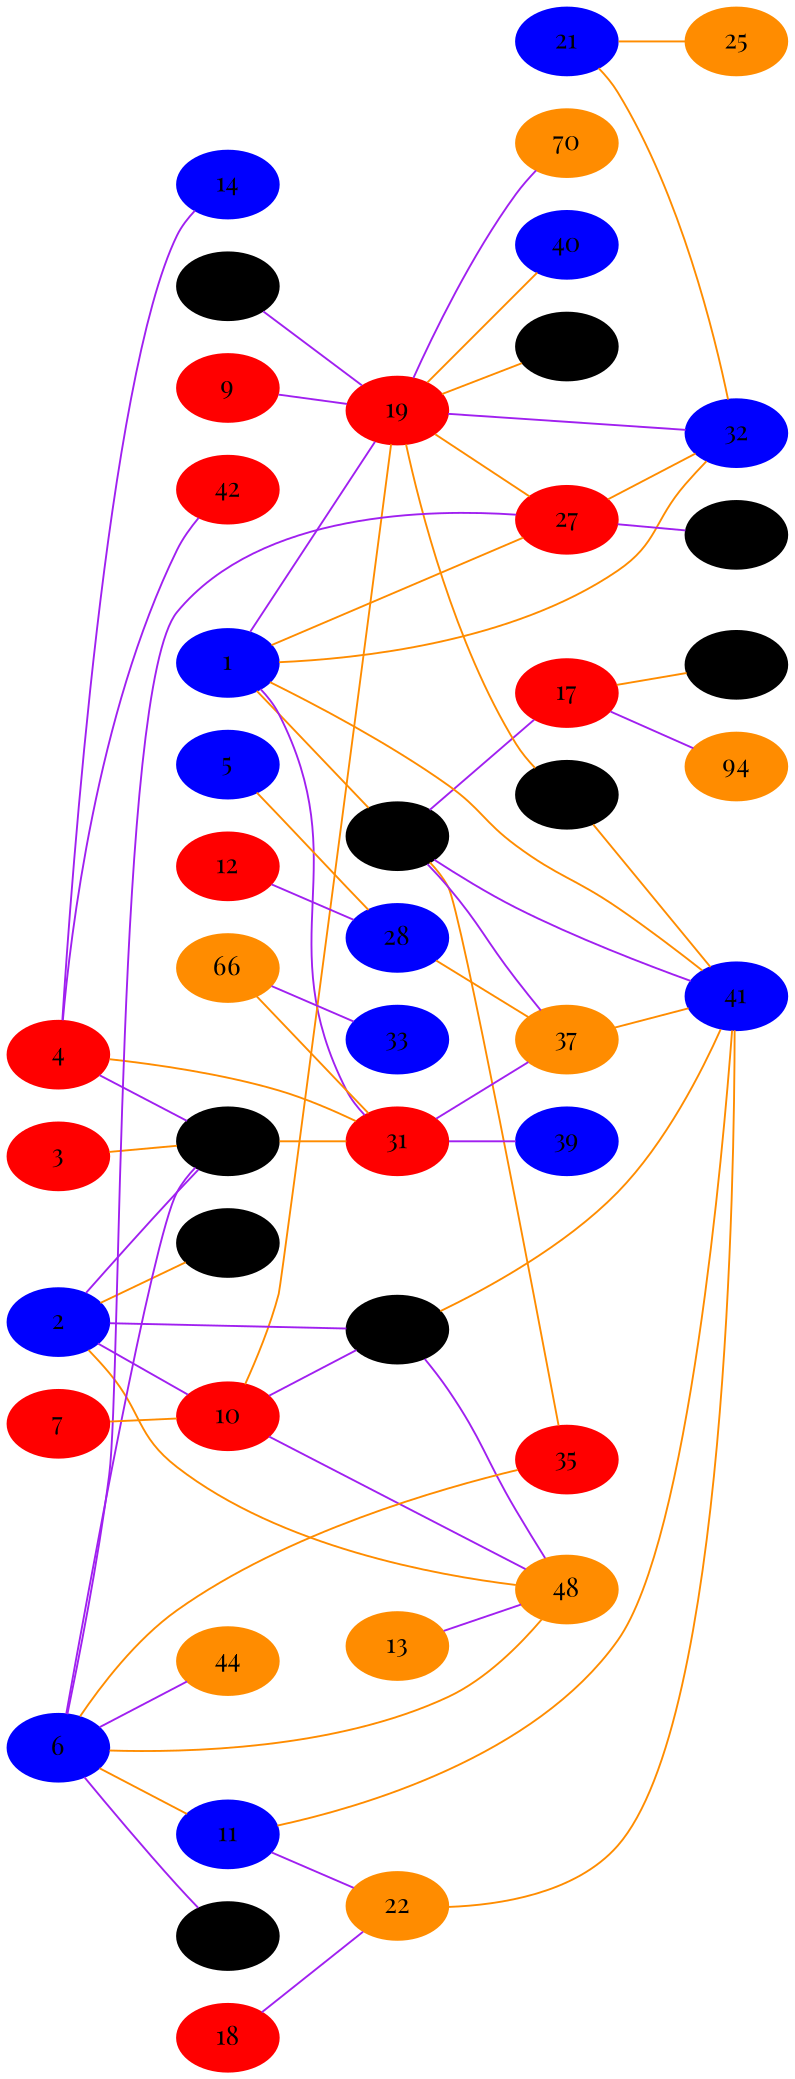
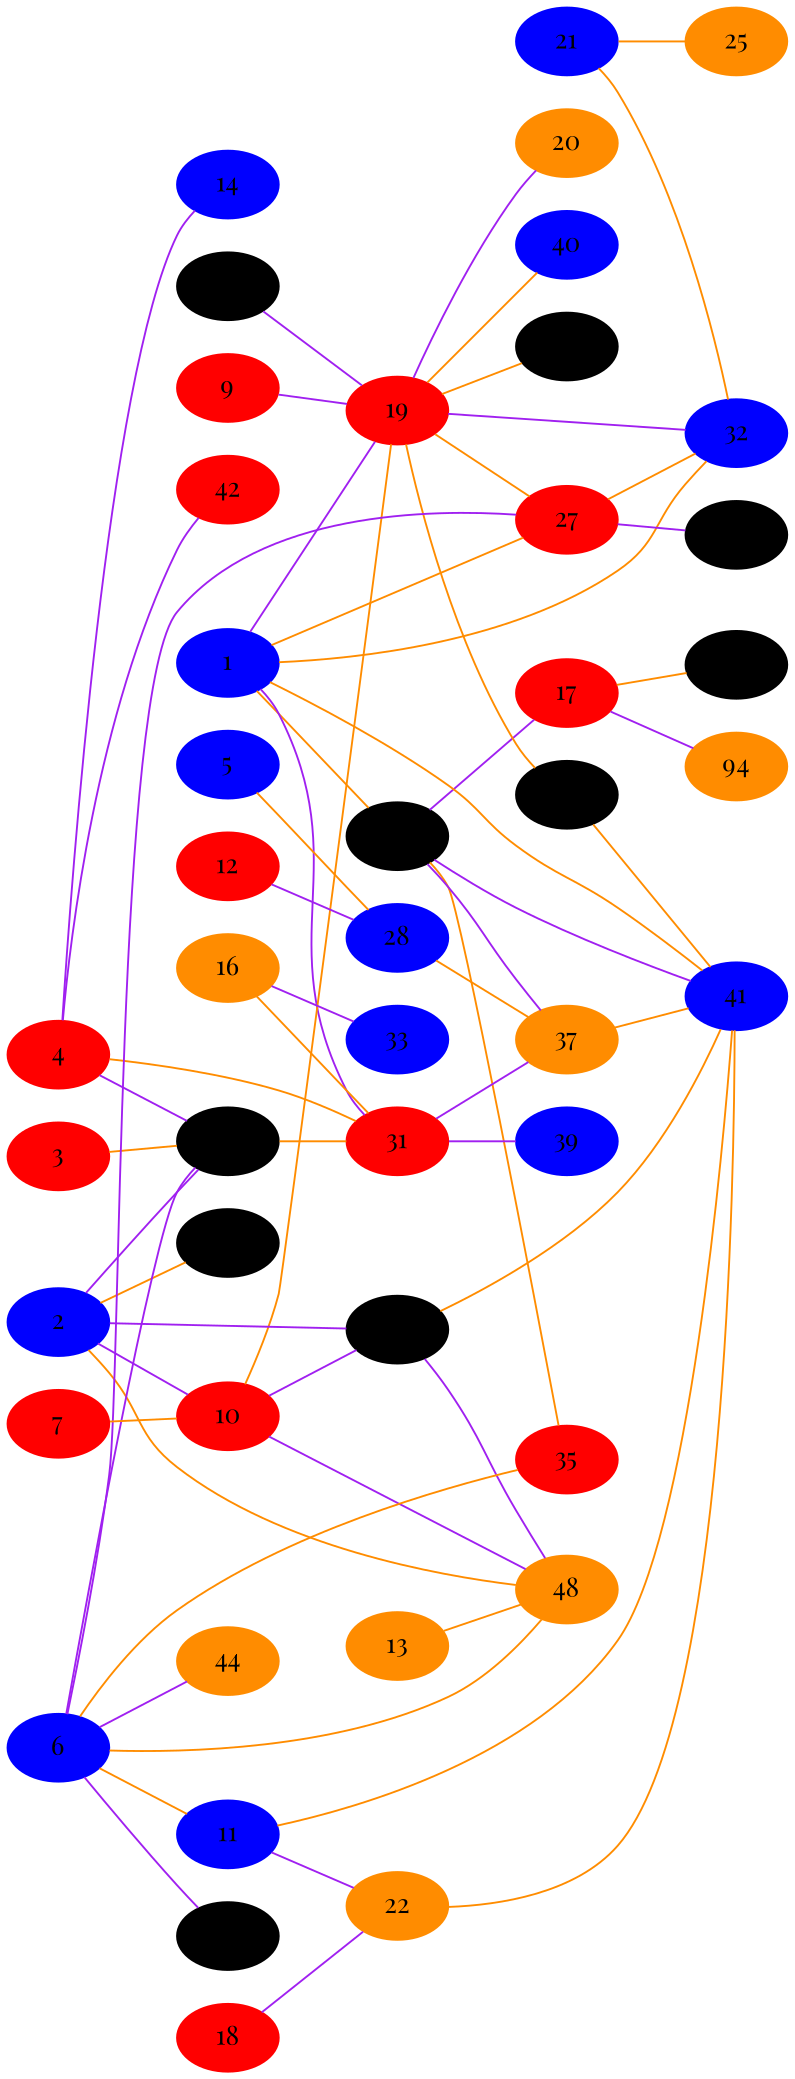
node "70": label "70" -> "20"
node "66": label "66" -> "16"
edge "48" -- "13": color purple -> darkorange
